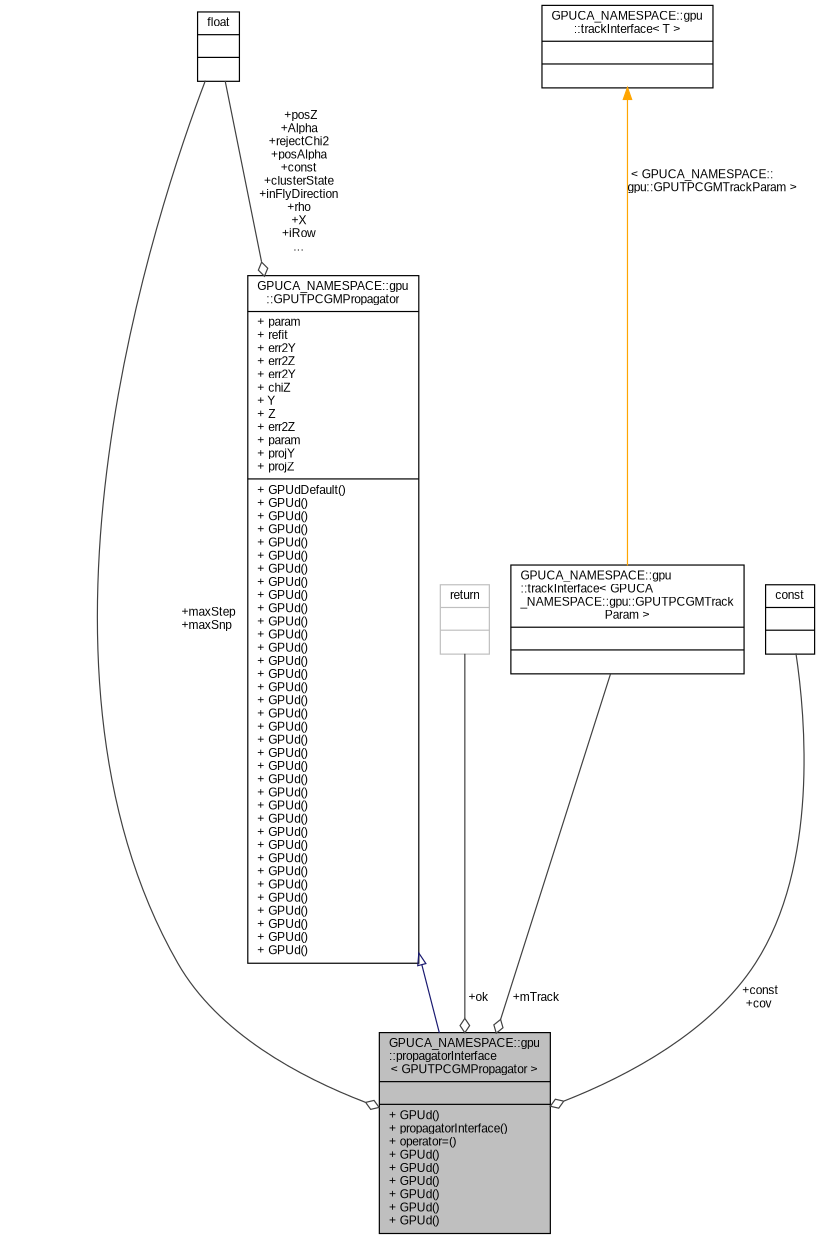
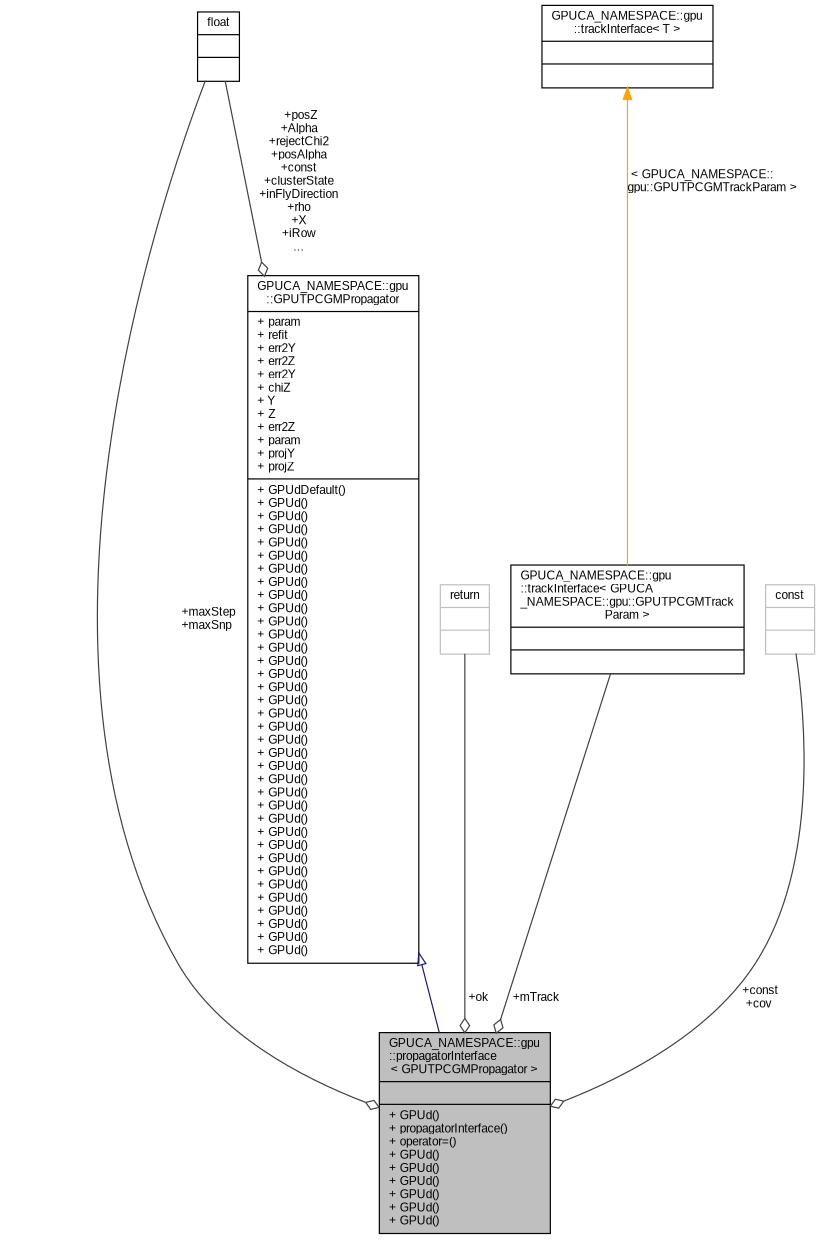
node "const": color black -> grey75
